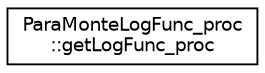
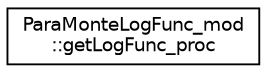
node "ParaMonteLogFunc_proc ::getLogFunc_proc": label "ParaMonteLogFunc_proc ::getLogFunc_proc" -> "ParaMonteLogFunc_mod ::getLogFunc_proc"
